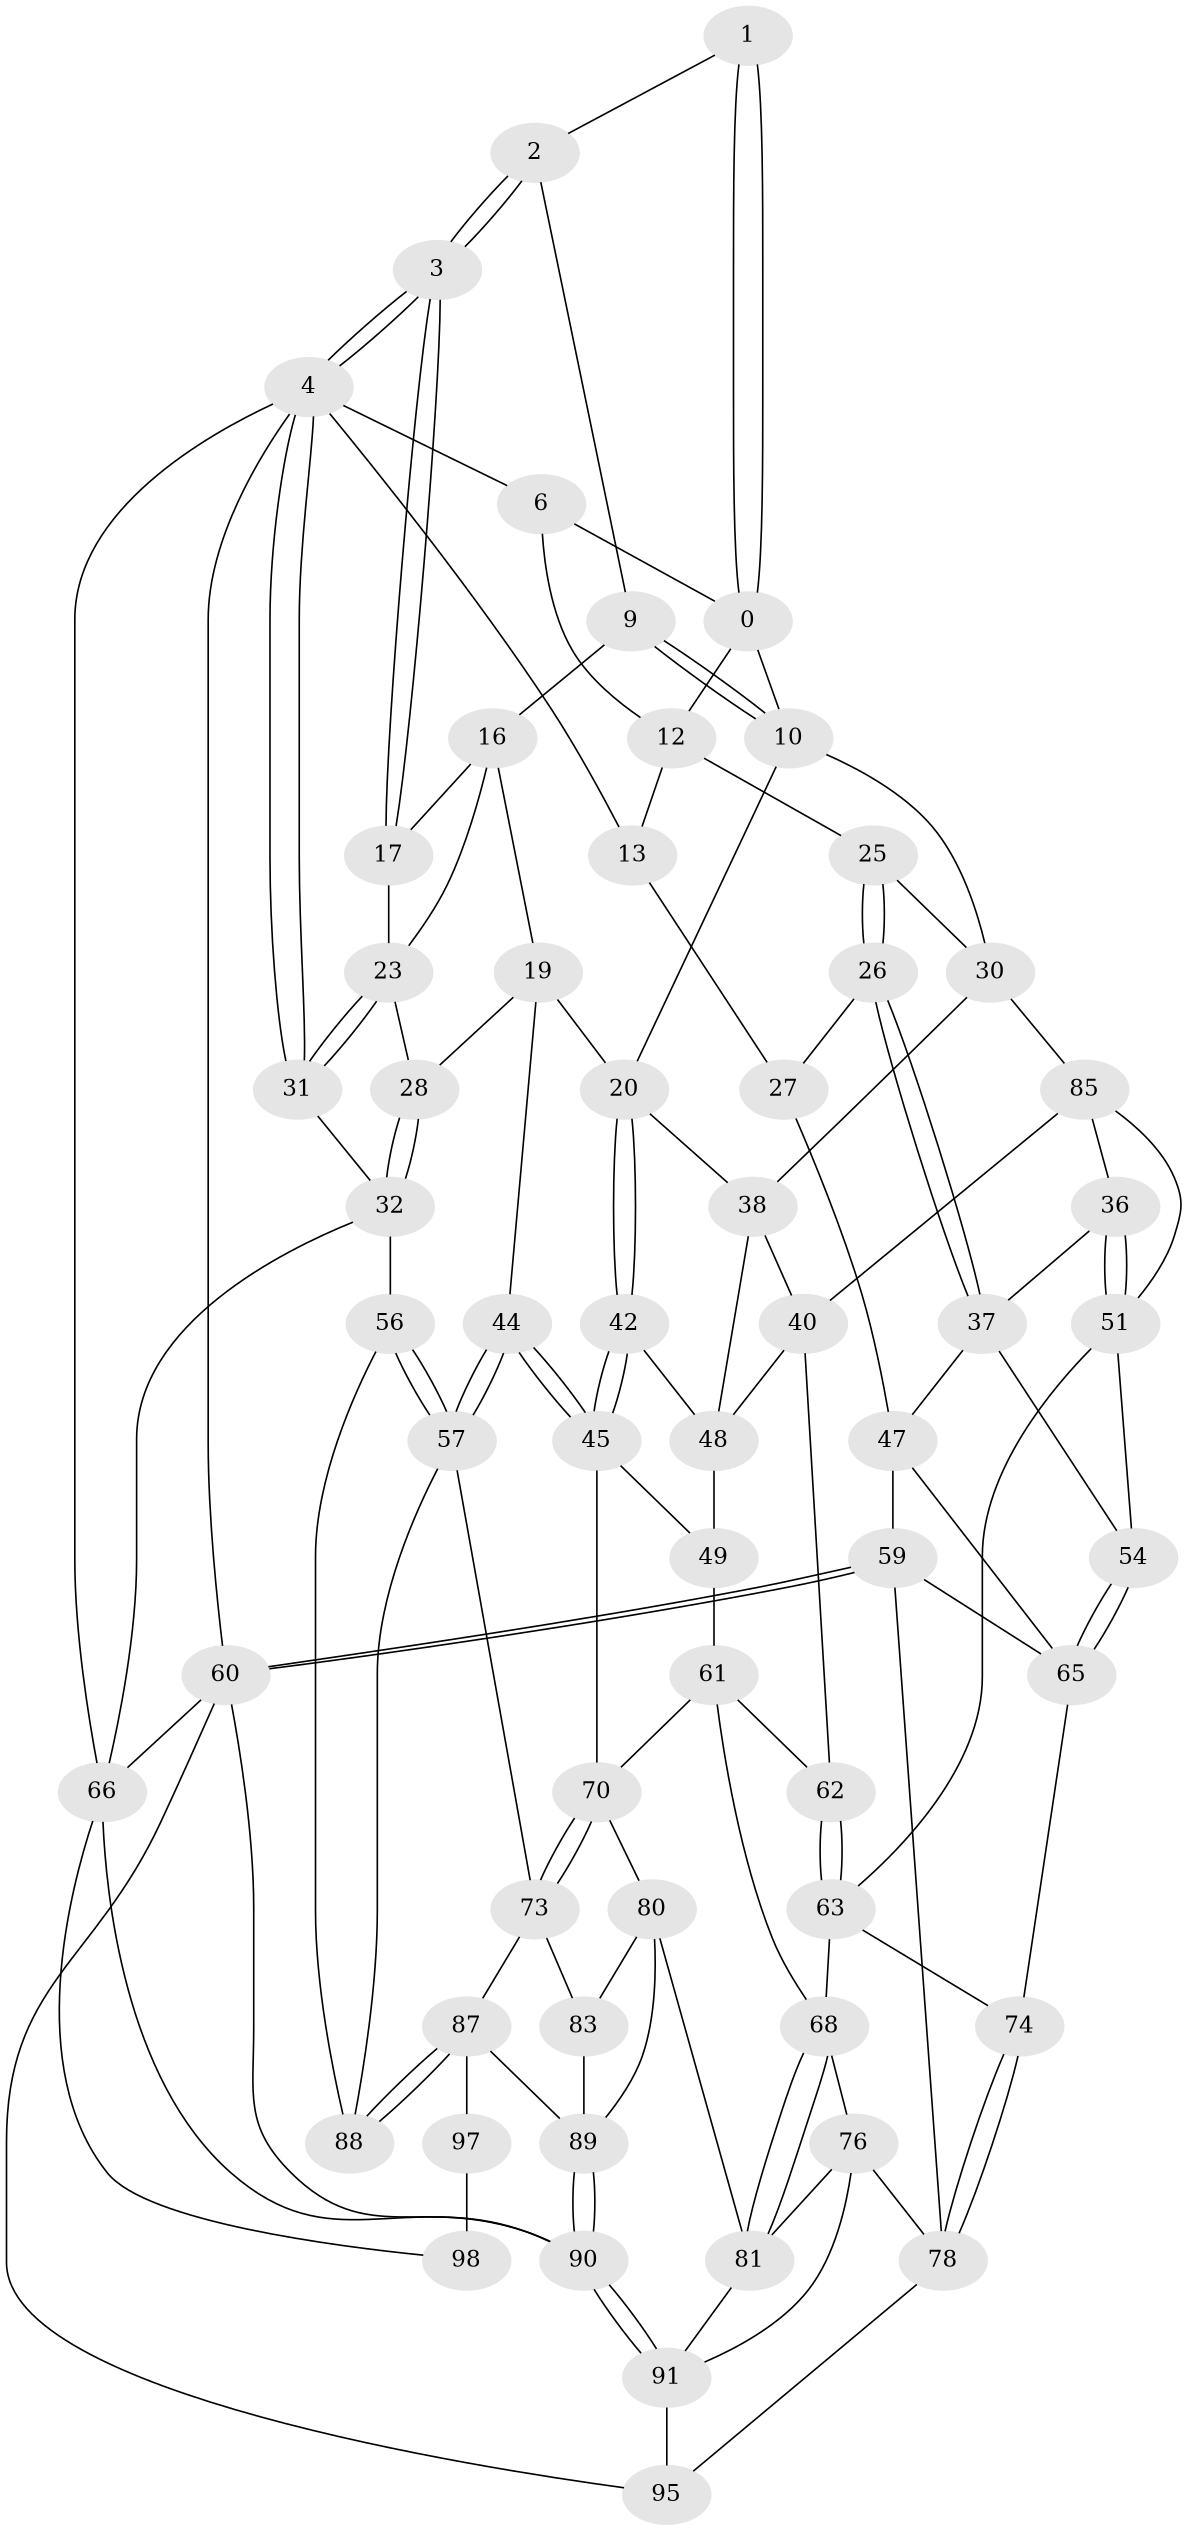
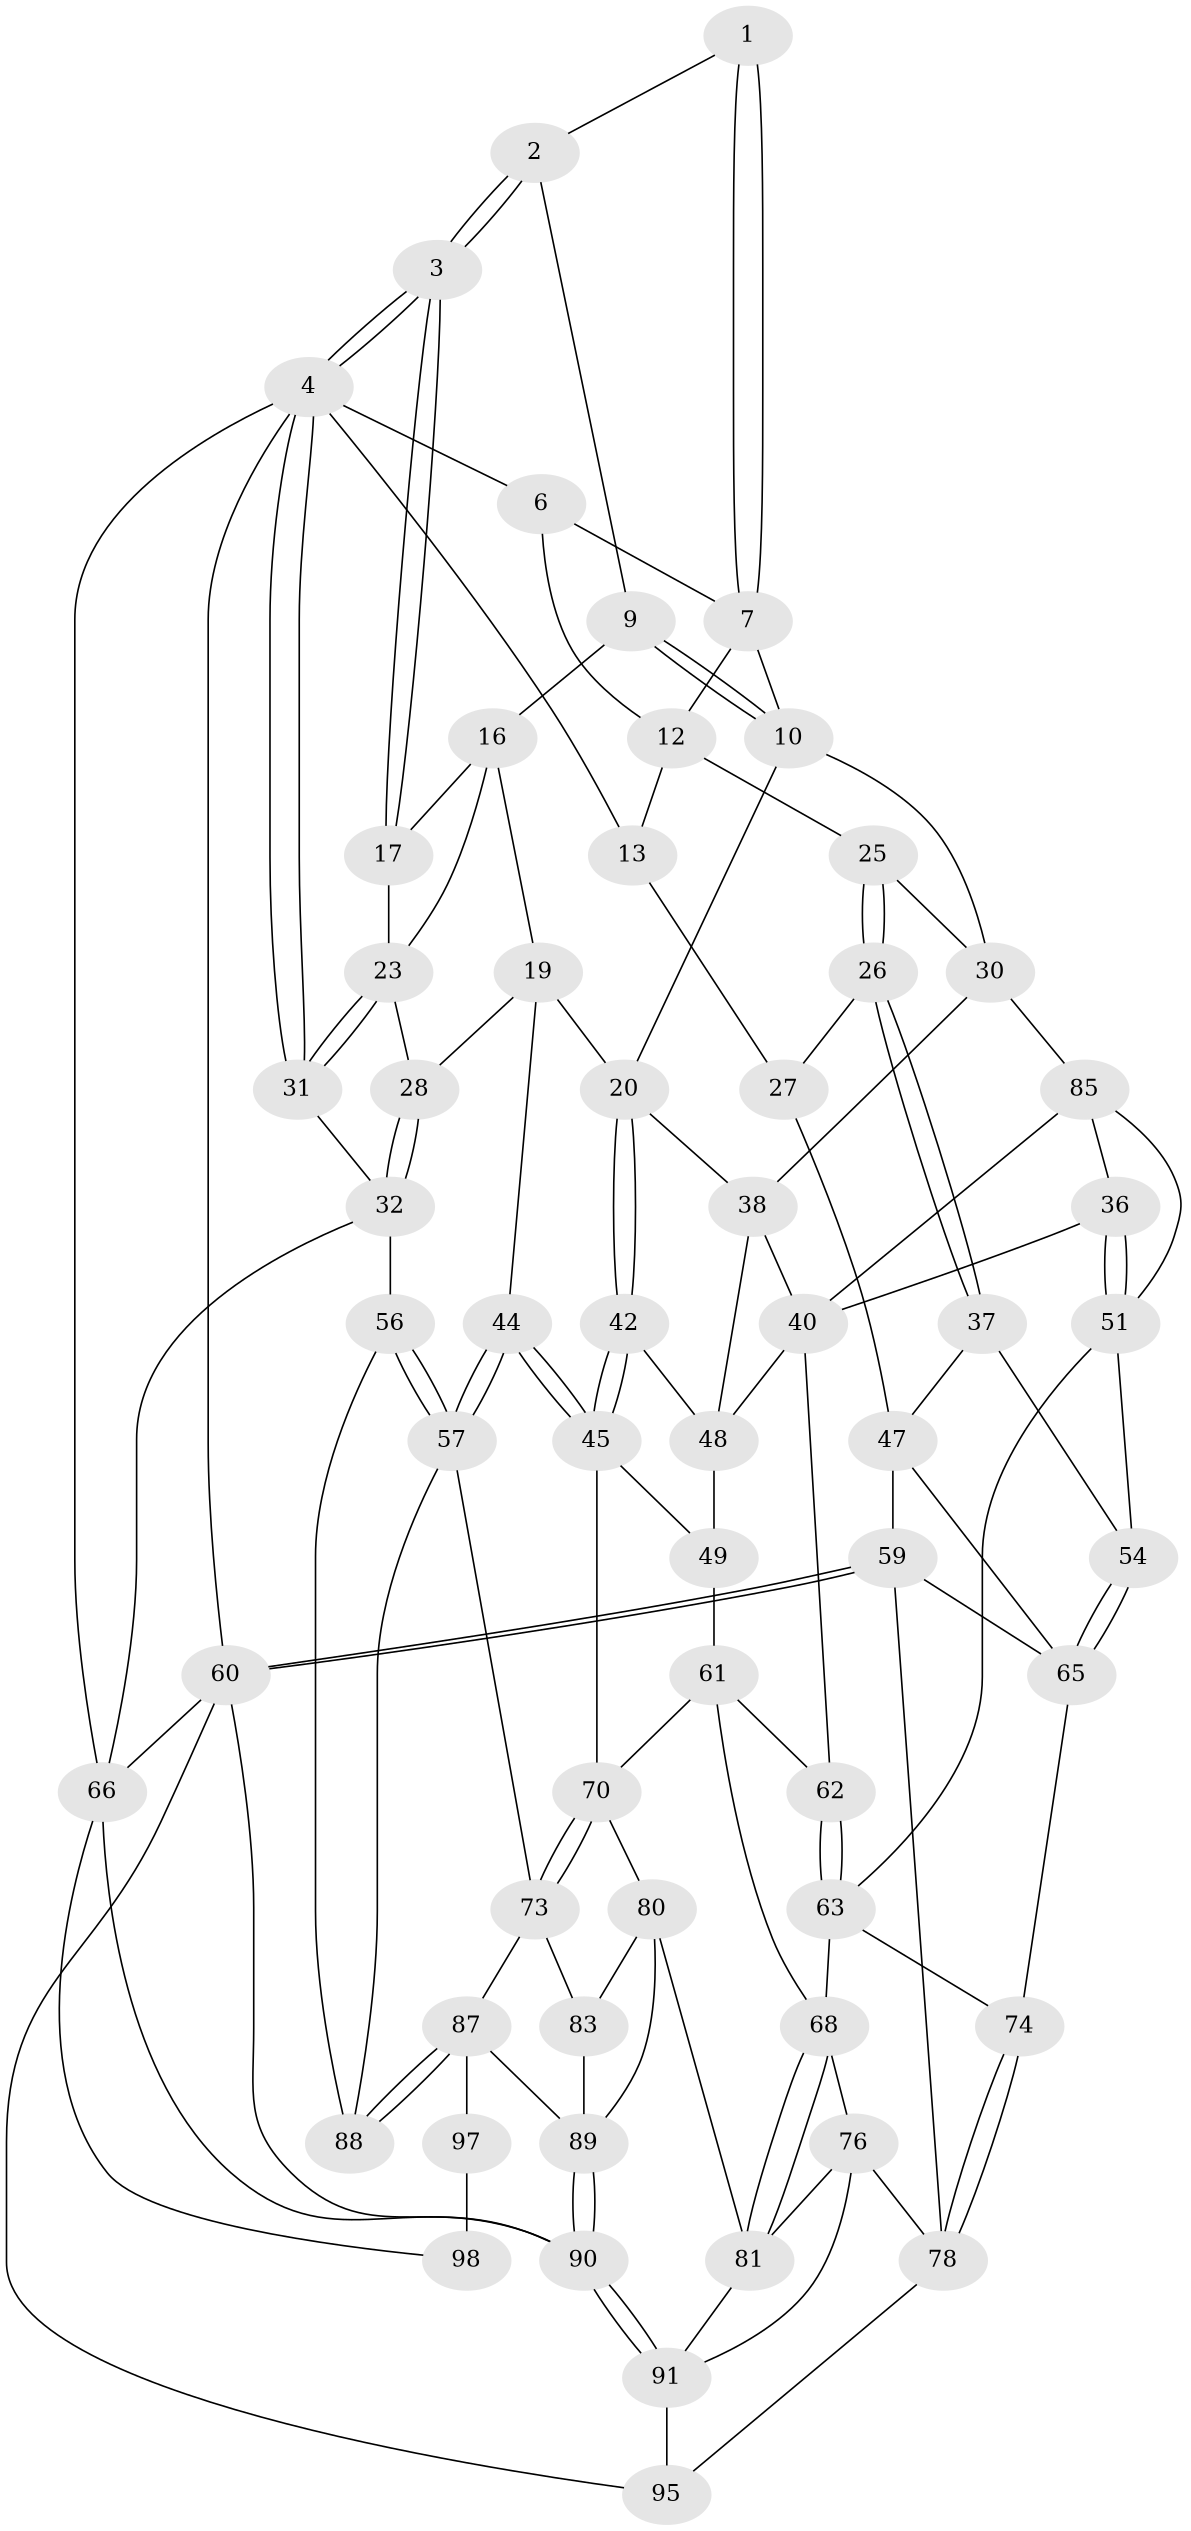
node "0": label "0" -> "7"
edge "36" -- "37": now "36" -- "40"
